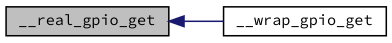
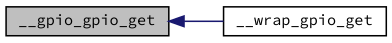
node "__real_gpio_get": label "__real_gpio_get" -> "__gpio_gpio_get"
